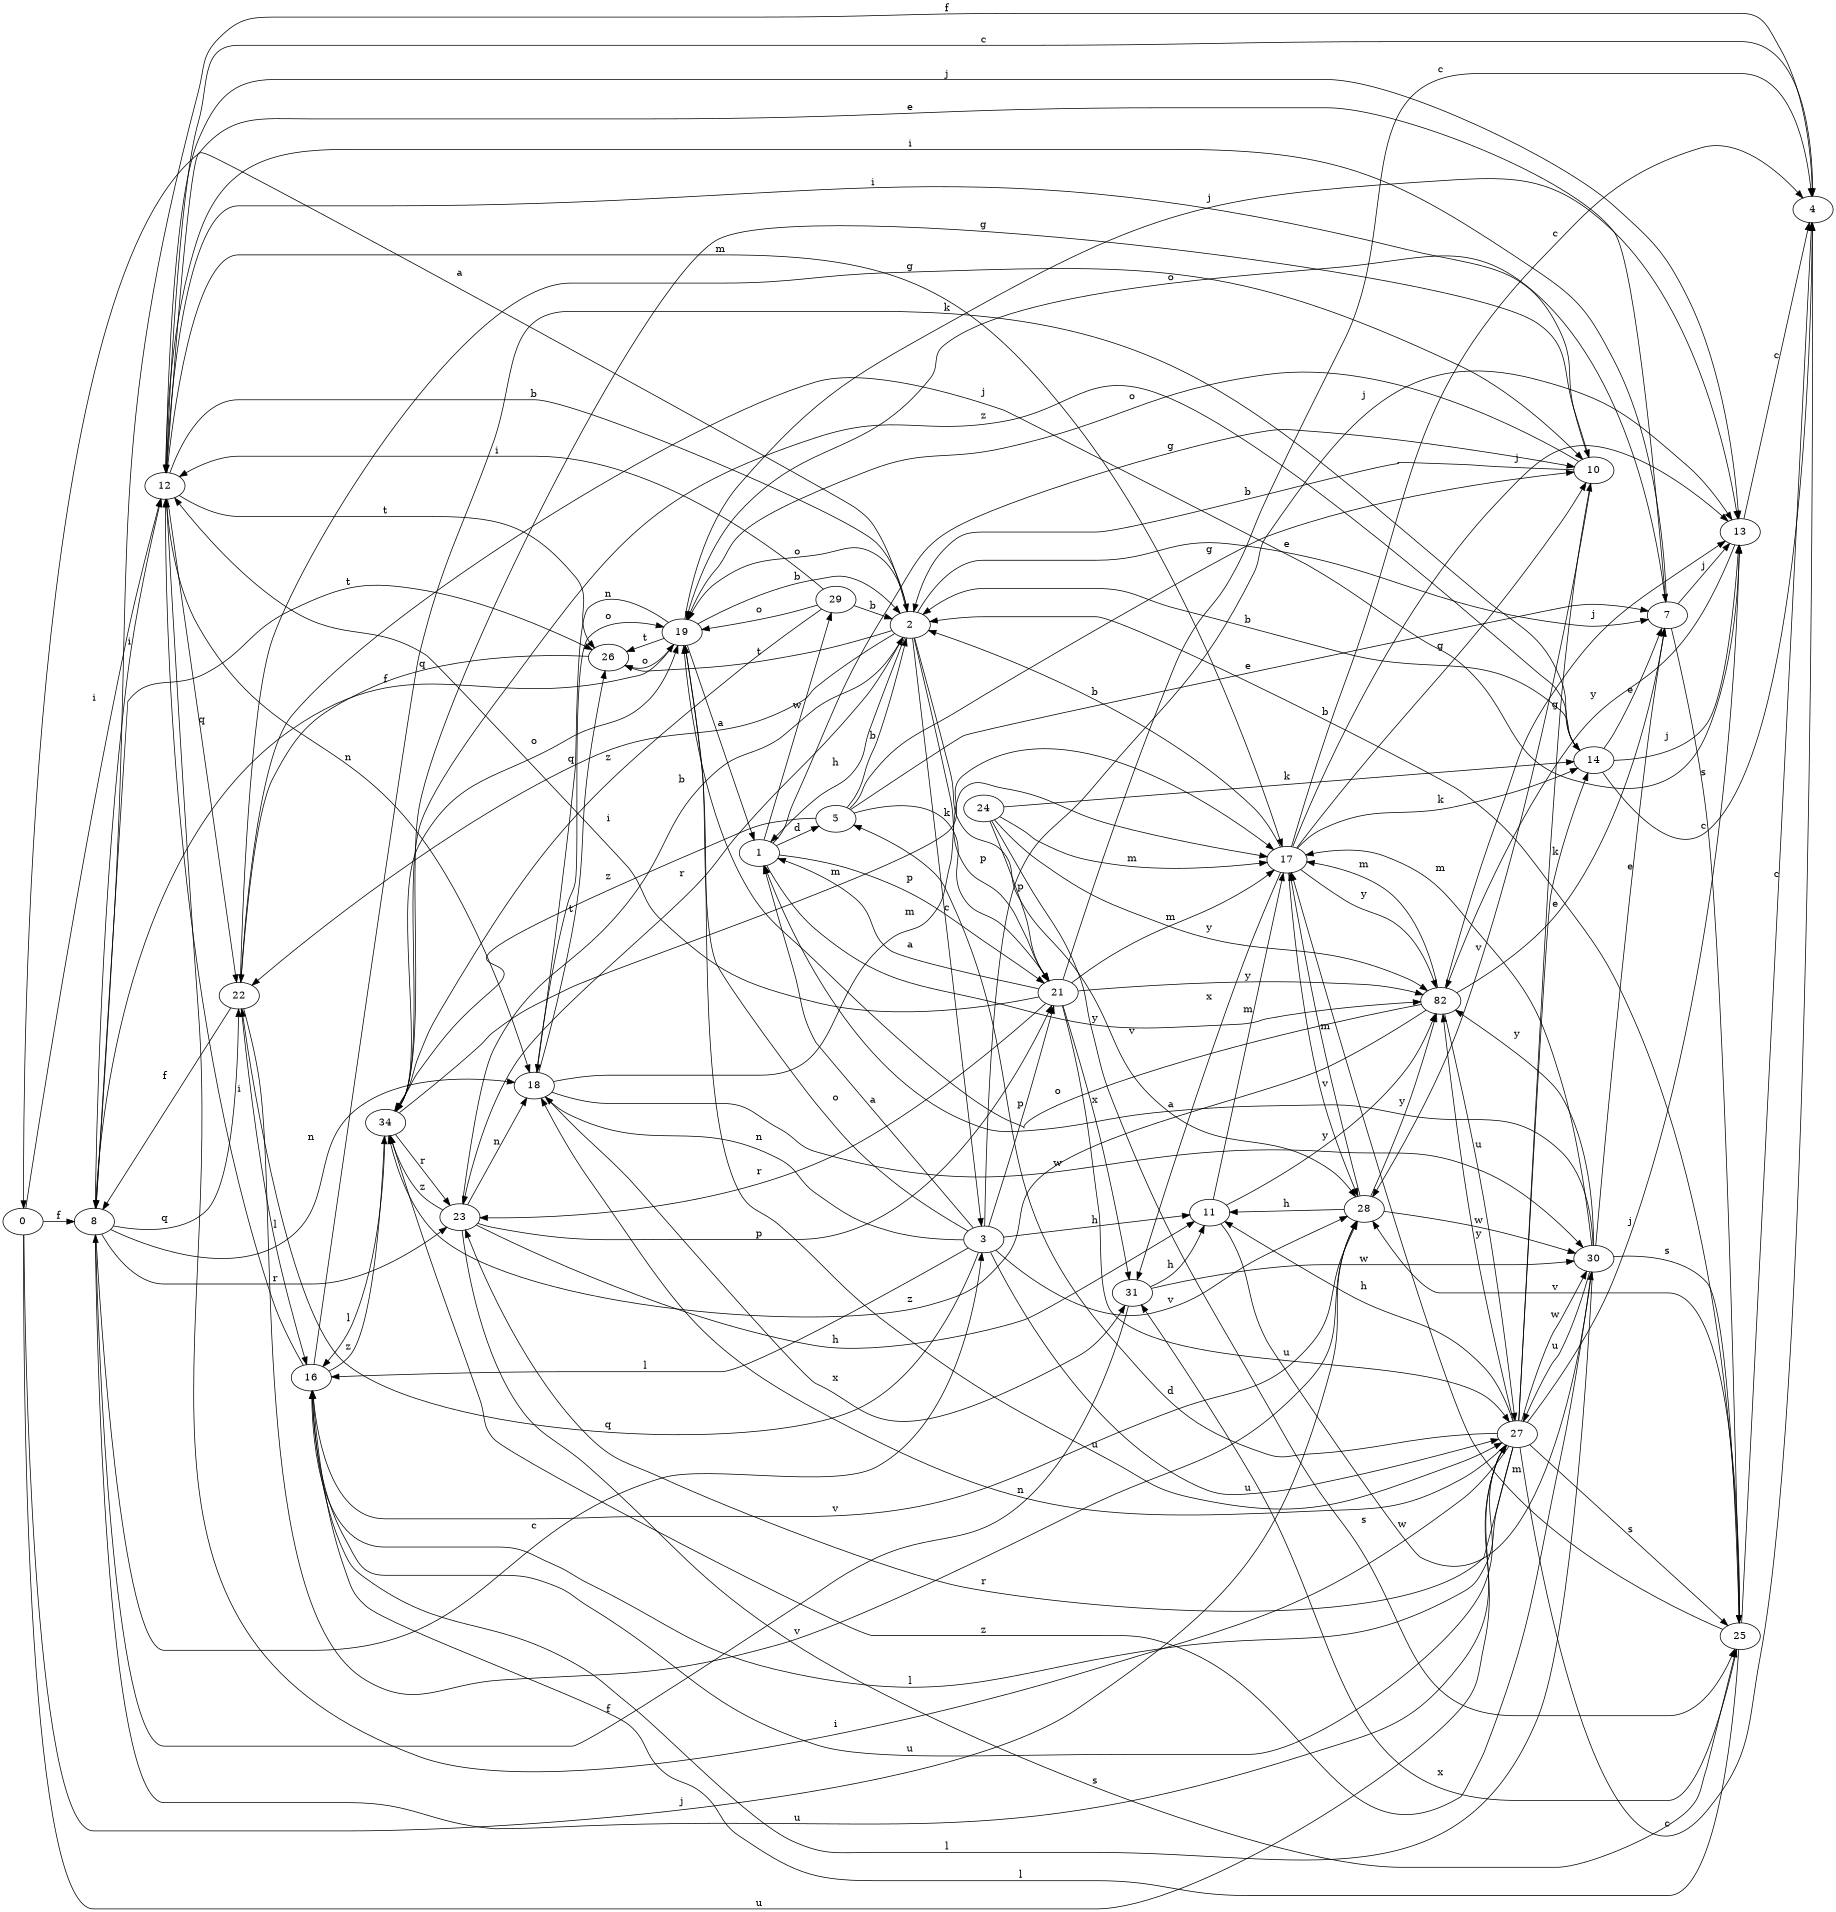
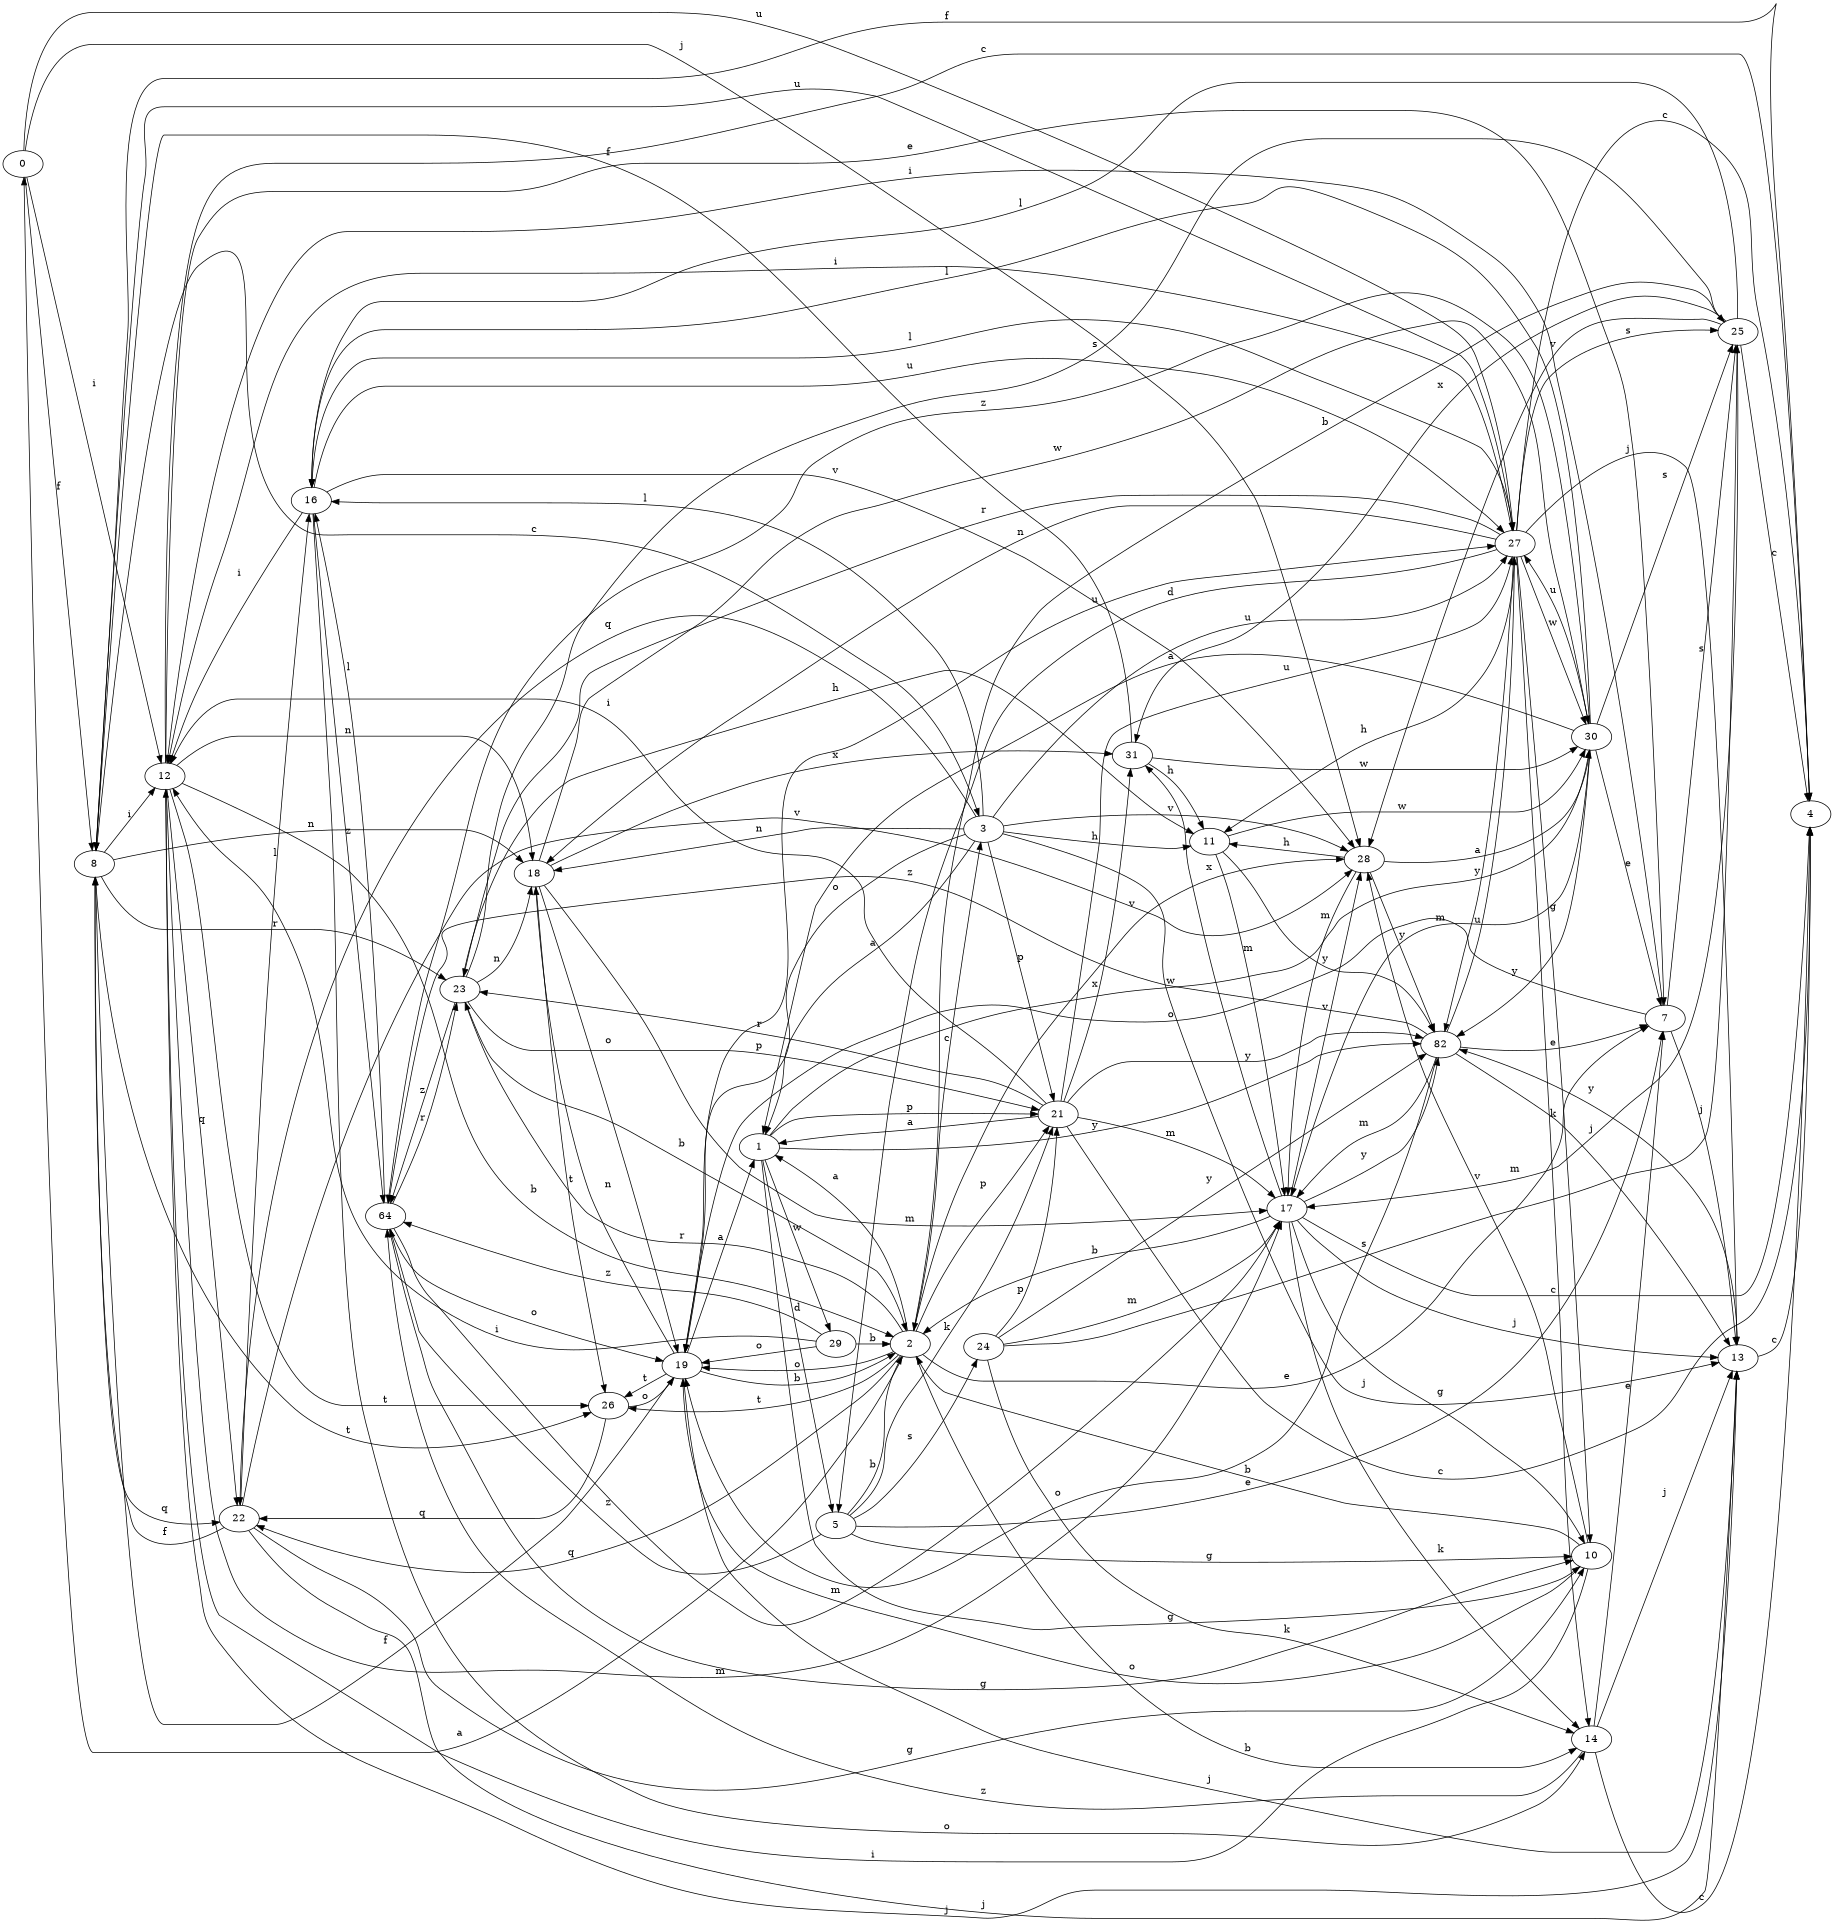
edge "16" -> "14": label "k" -> "o"
edge "14" -> "2": reversed
edge "2" -> "1": label "h" -> "a"
edge "1" -> "30": added, label "w"
node "34": label "34" -> "64"
edge "28" -> "30": label "w" -> "a"
edge "5" -> "24": added, label "s"
